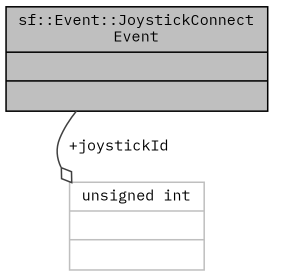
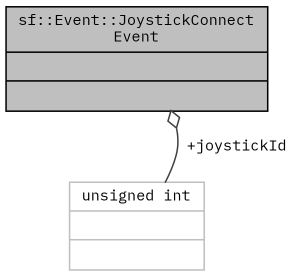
edge "sf::Event::JoystickConnect" -> "unsigned int": reversed
